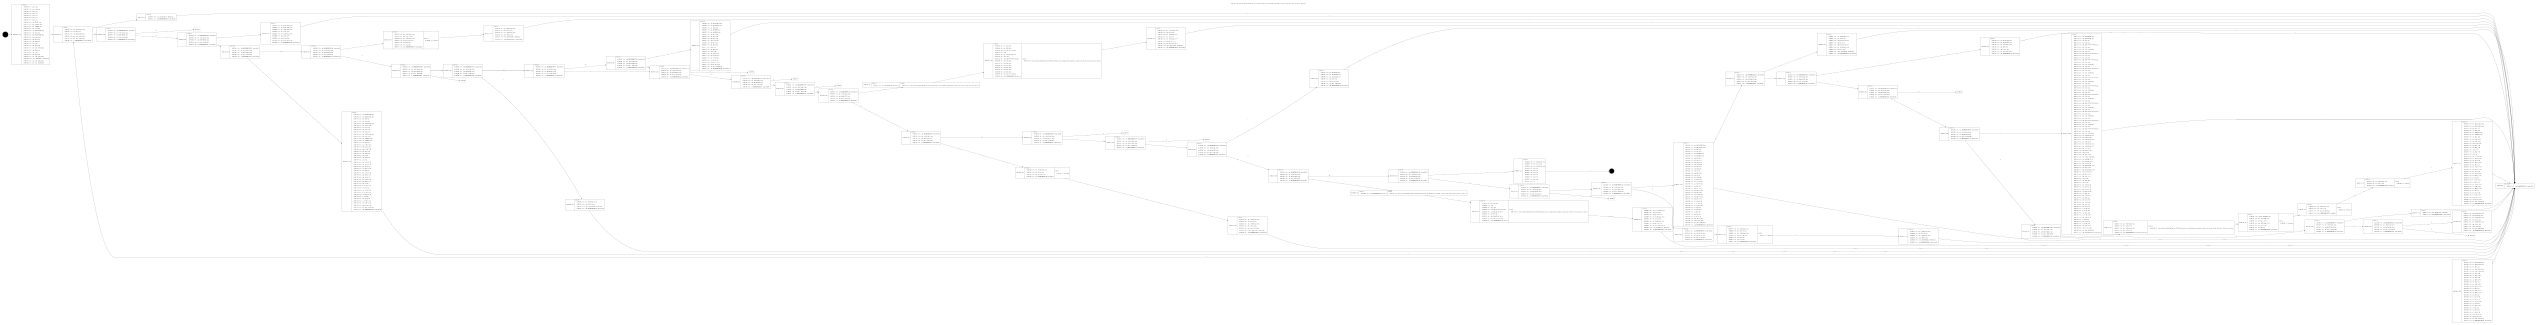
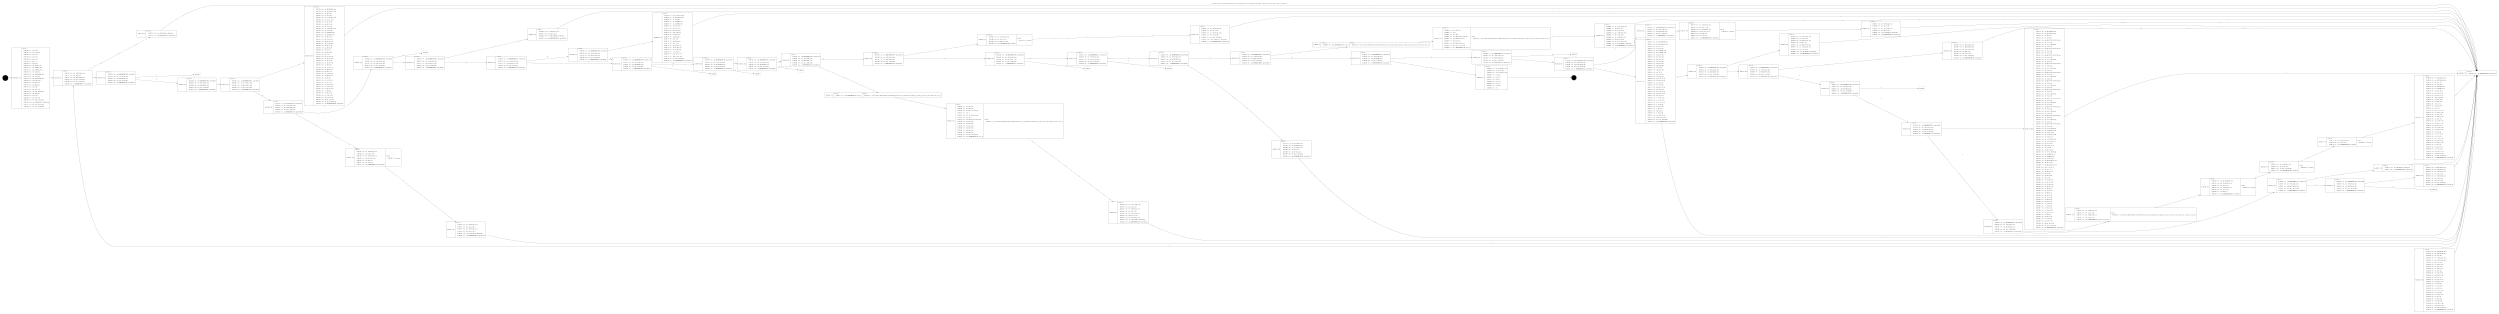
node "0x40203c [36]": removed
